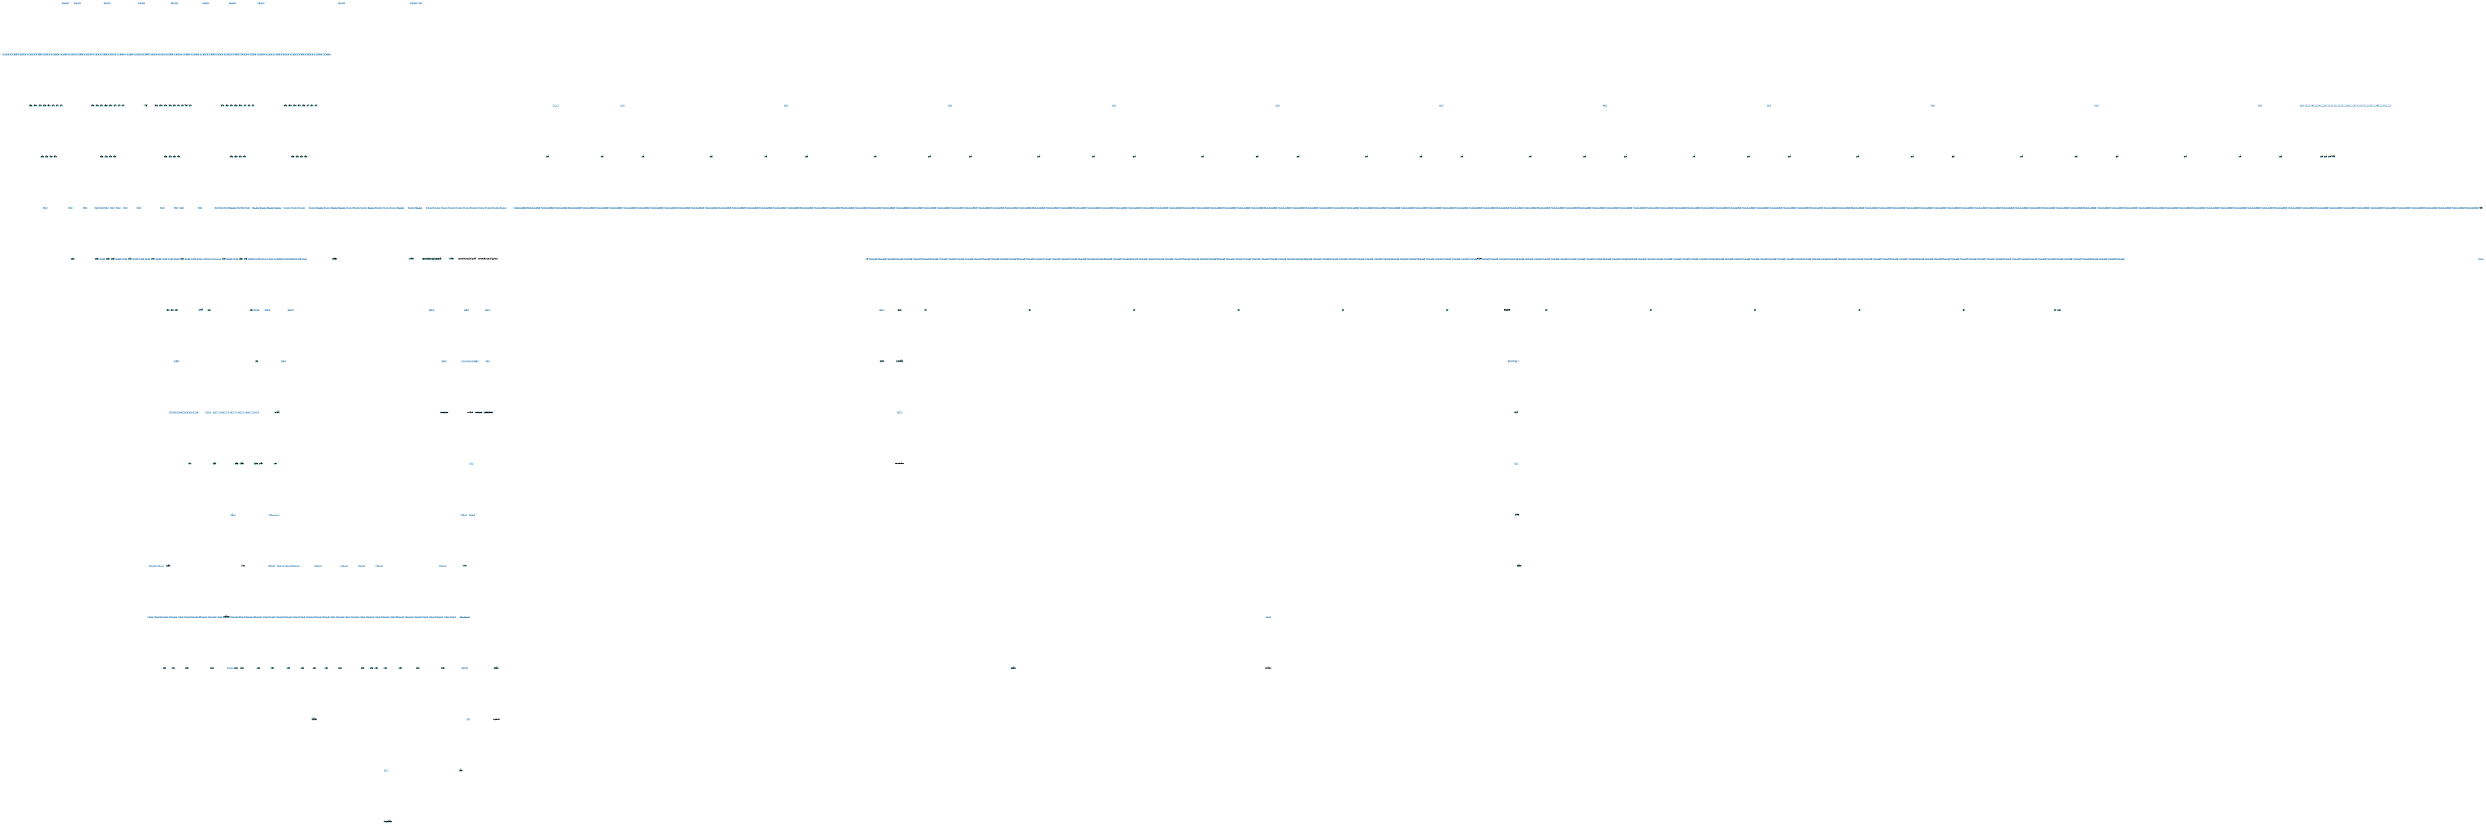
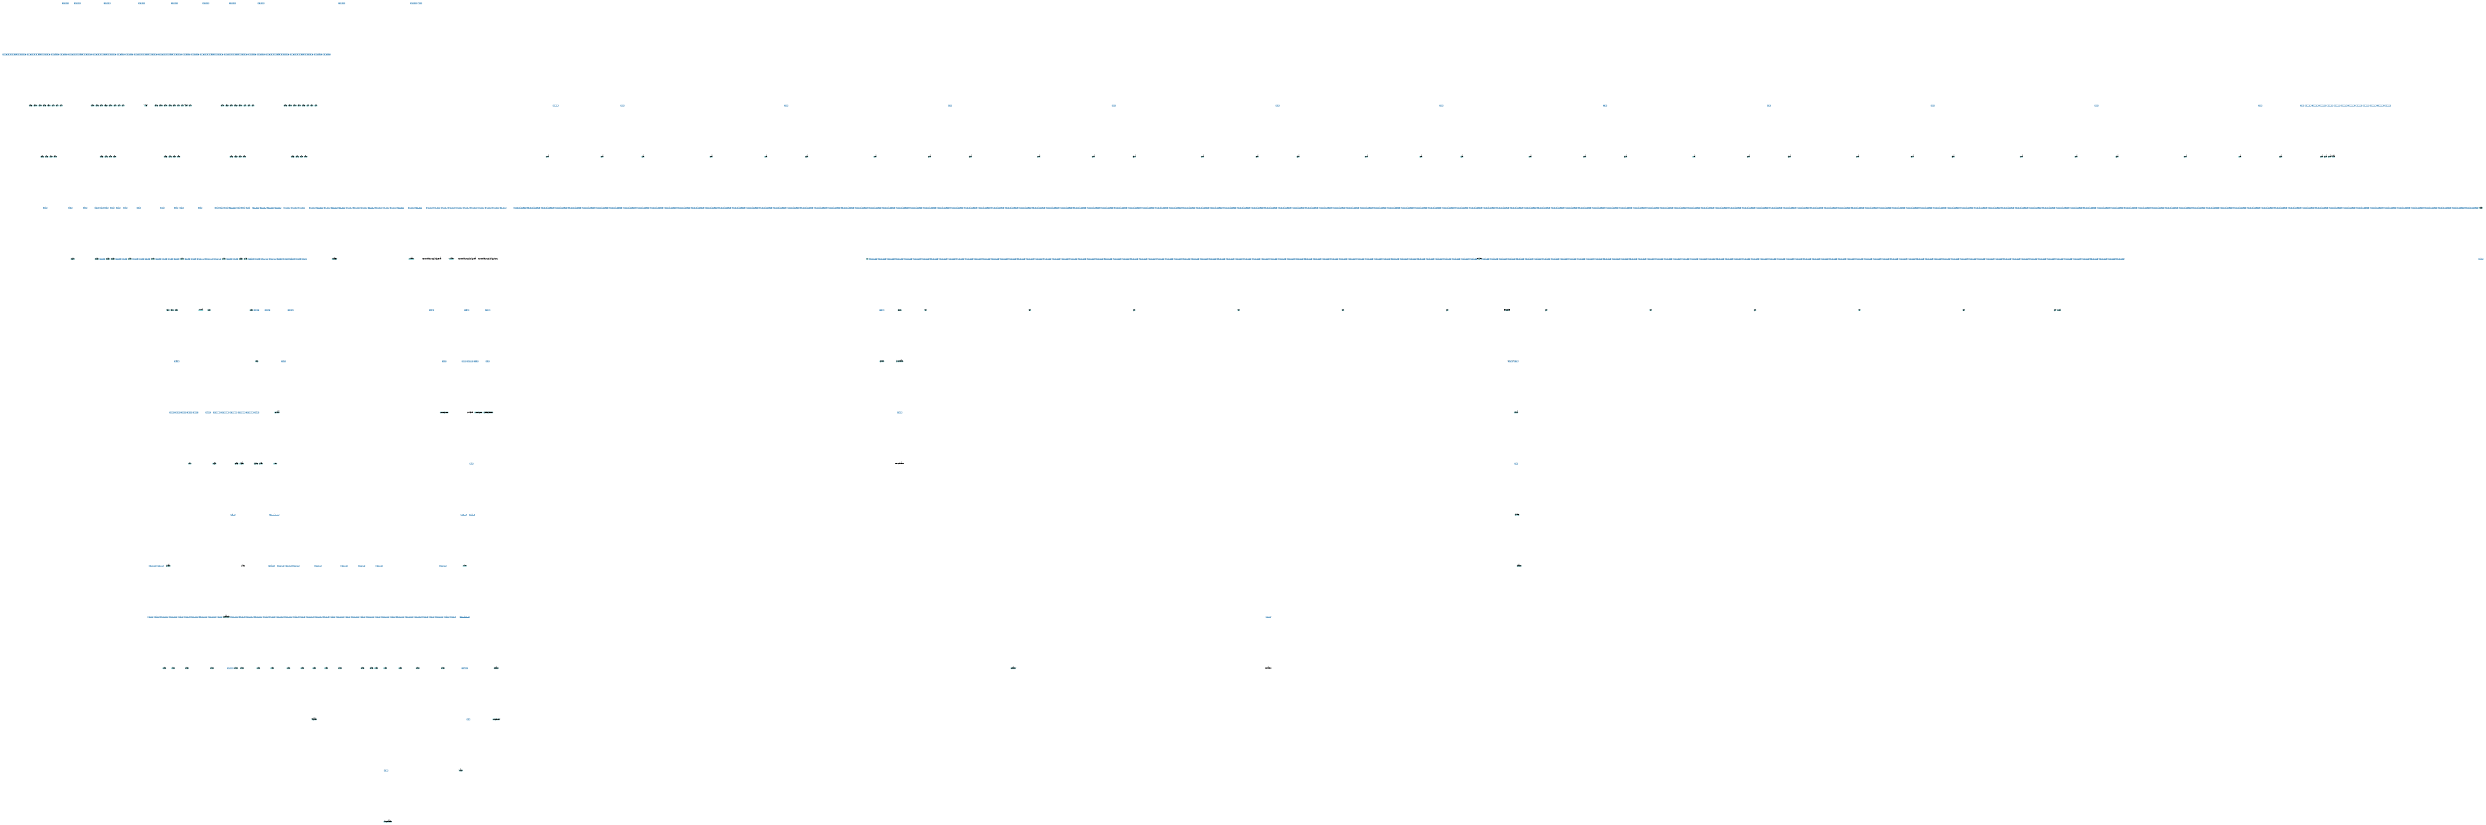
node "output/monolithic/20180324204832/E0.dat": fillcolor #85cbd0 -> white
node "20 input_model": fillcolor white -> #85cbd0
